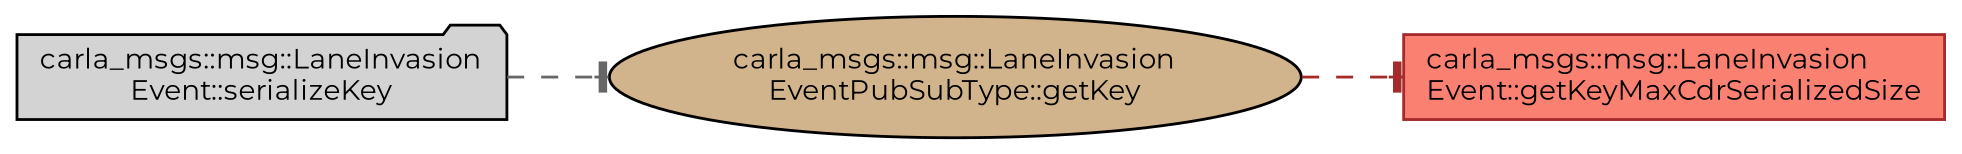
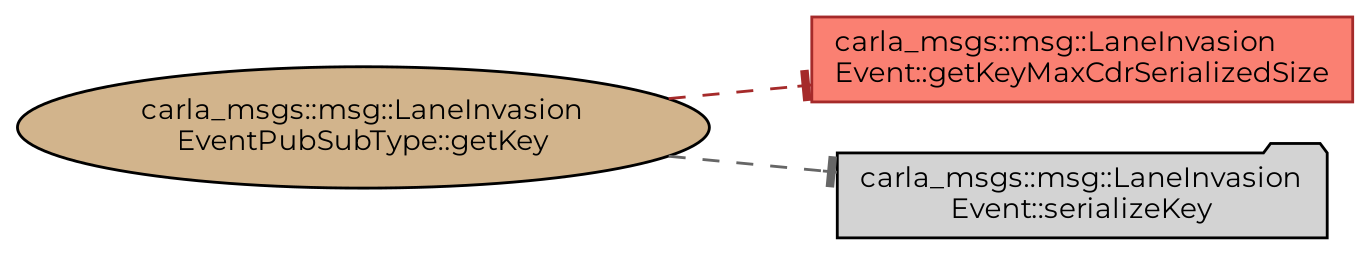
edge "carla_msgs::msg::LaneInvasion Event::serializeKey" -> "carla_msgs::msg::LaneInvasion EventPubSubType::getKey": reversed
